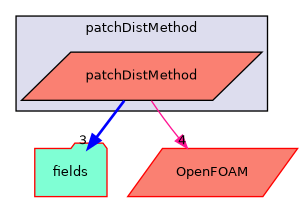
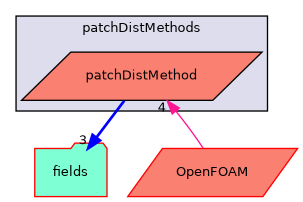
cluster "patchDistMethod": label "patchDistMethod" -> "patchDistMethods"
edge "patchDistMethod" -> "OpenFOAM": reversed
